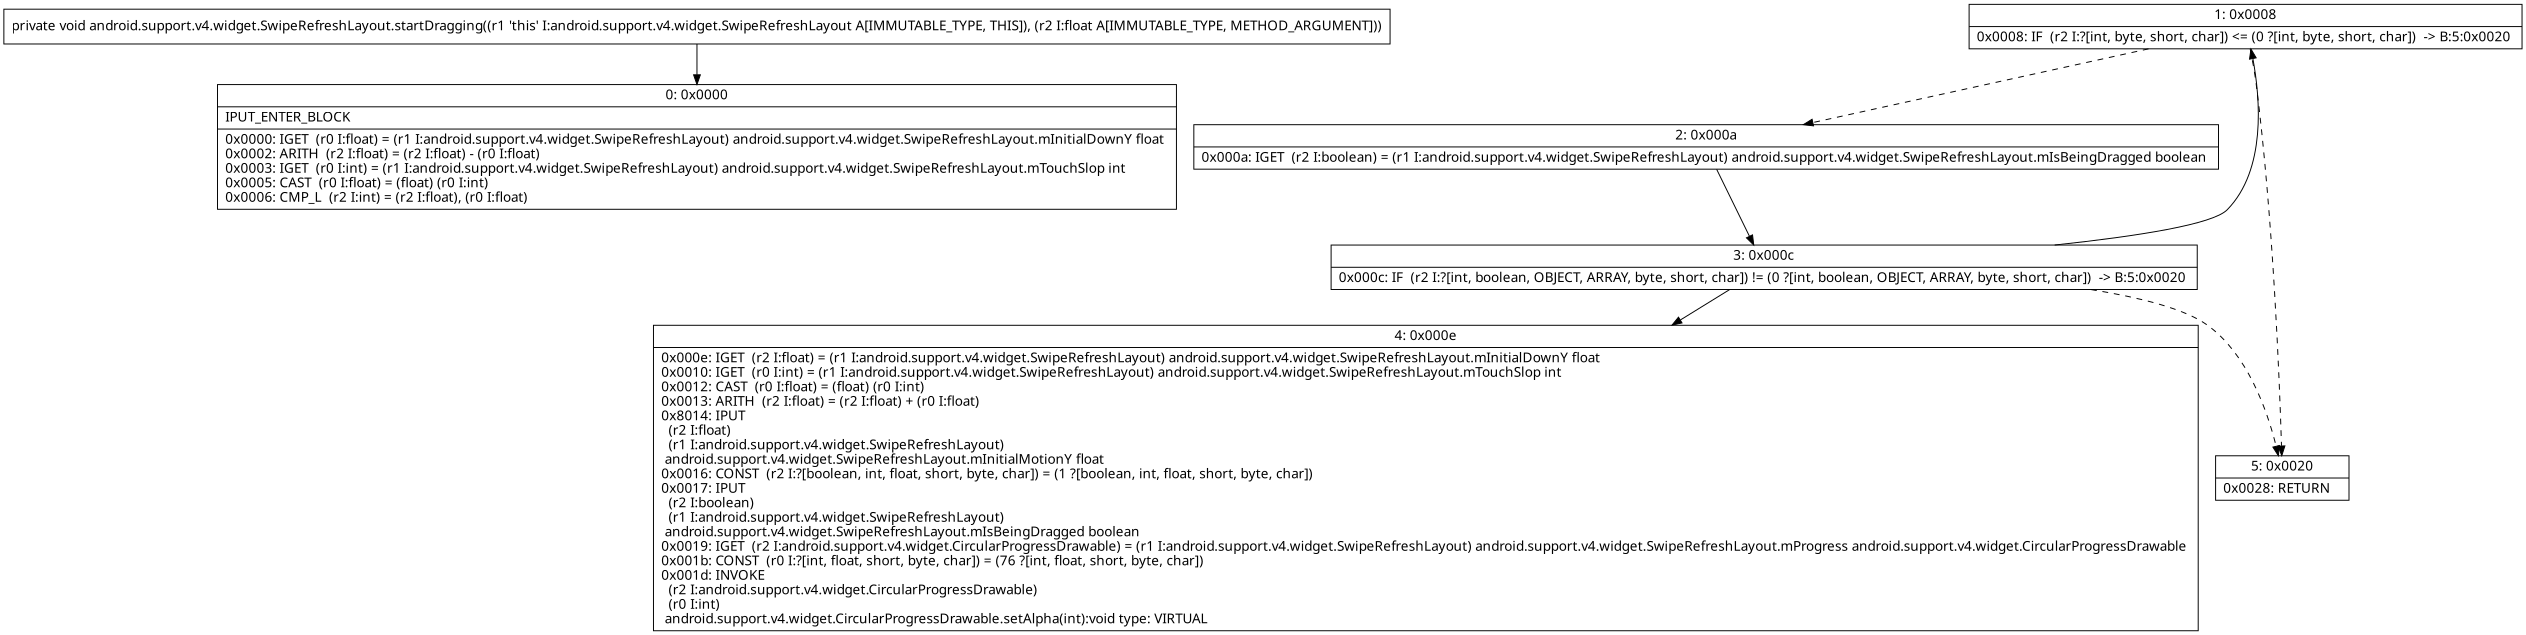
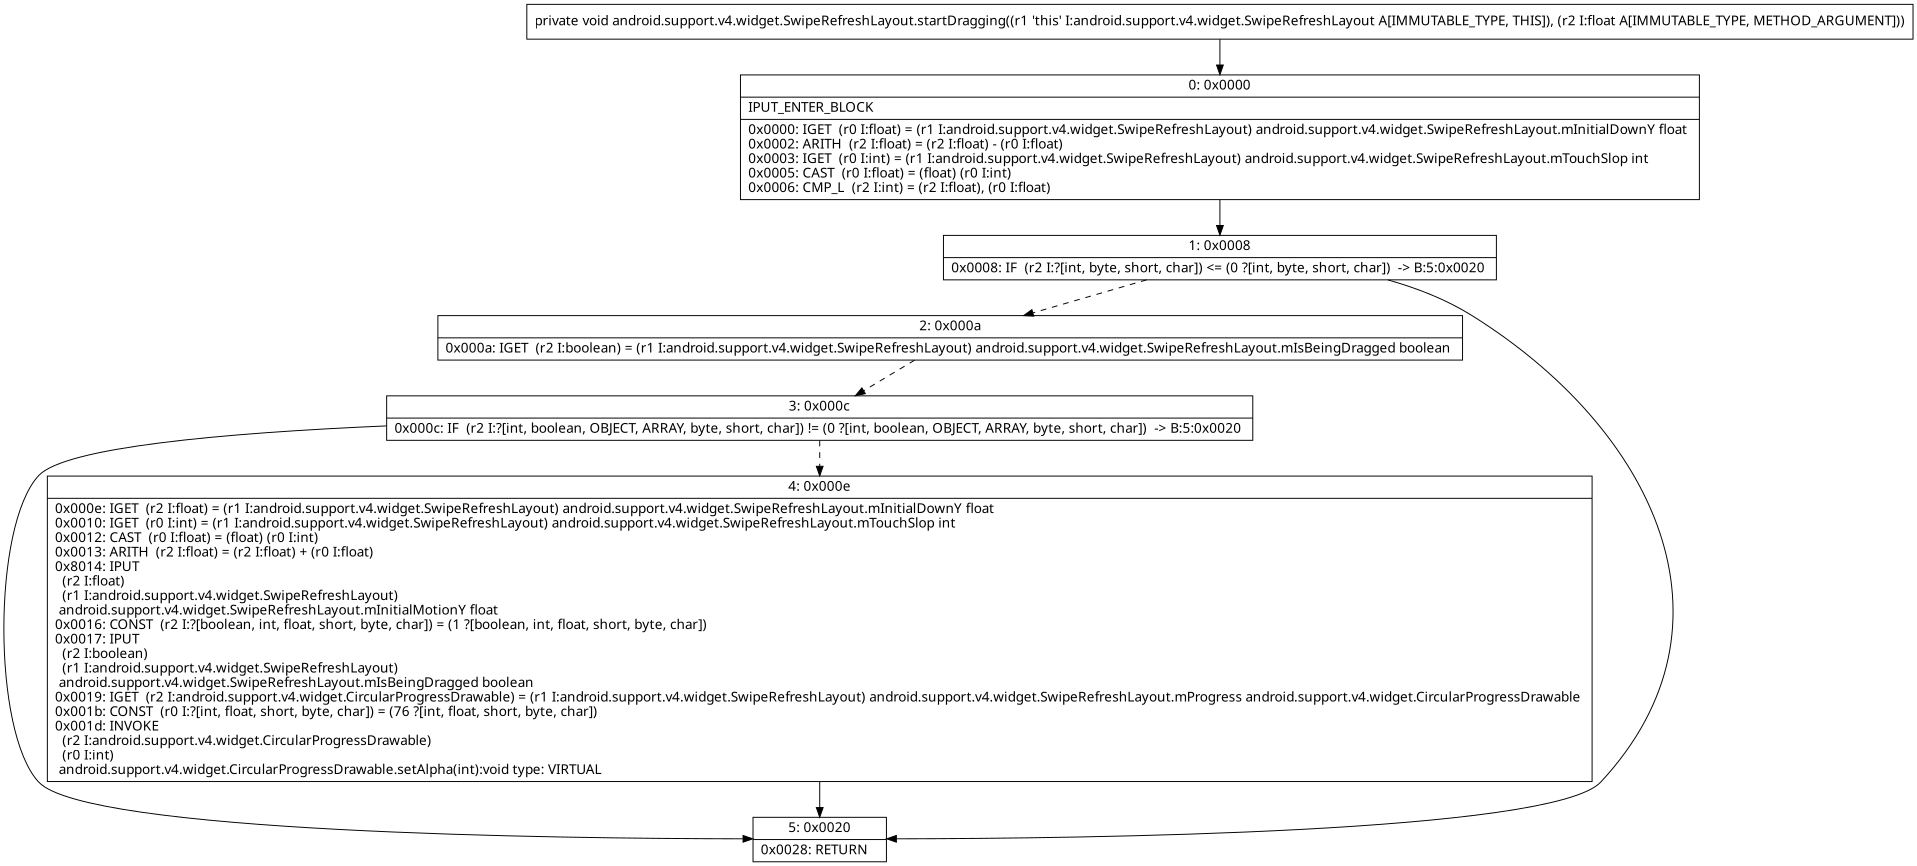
edge "2: 0x000a" -> "3: 0x000c": style solid -> dashed
edge "3: 0x000c" -> "1: 0x0008": now "0: 0x0000" -> "1: 0x0008"
edge "1: 0x0008" -> "5: 0x0020": style dashed -> solid
edge "3: 0x000c" -> "4: 0x000e": style solid -> dashed
edge "3: 0x000c" -> "5: 0x0020": style dashed -> solid
edge "4: 0x000e" -> "5: 0x0020": added
